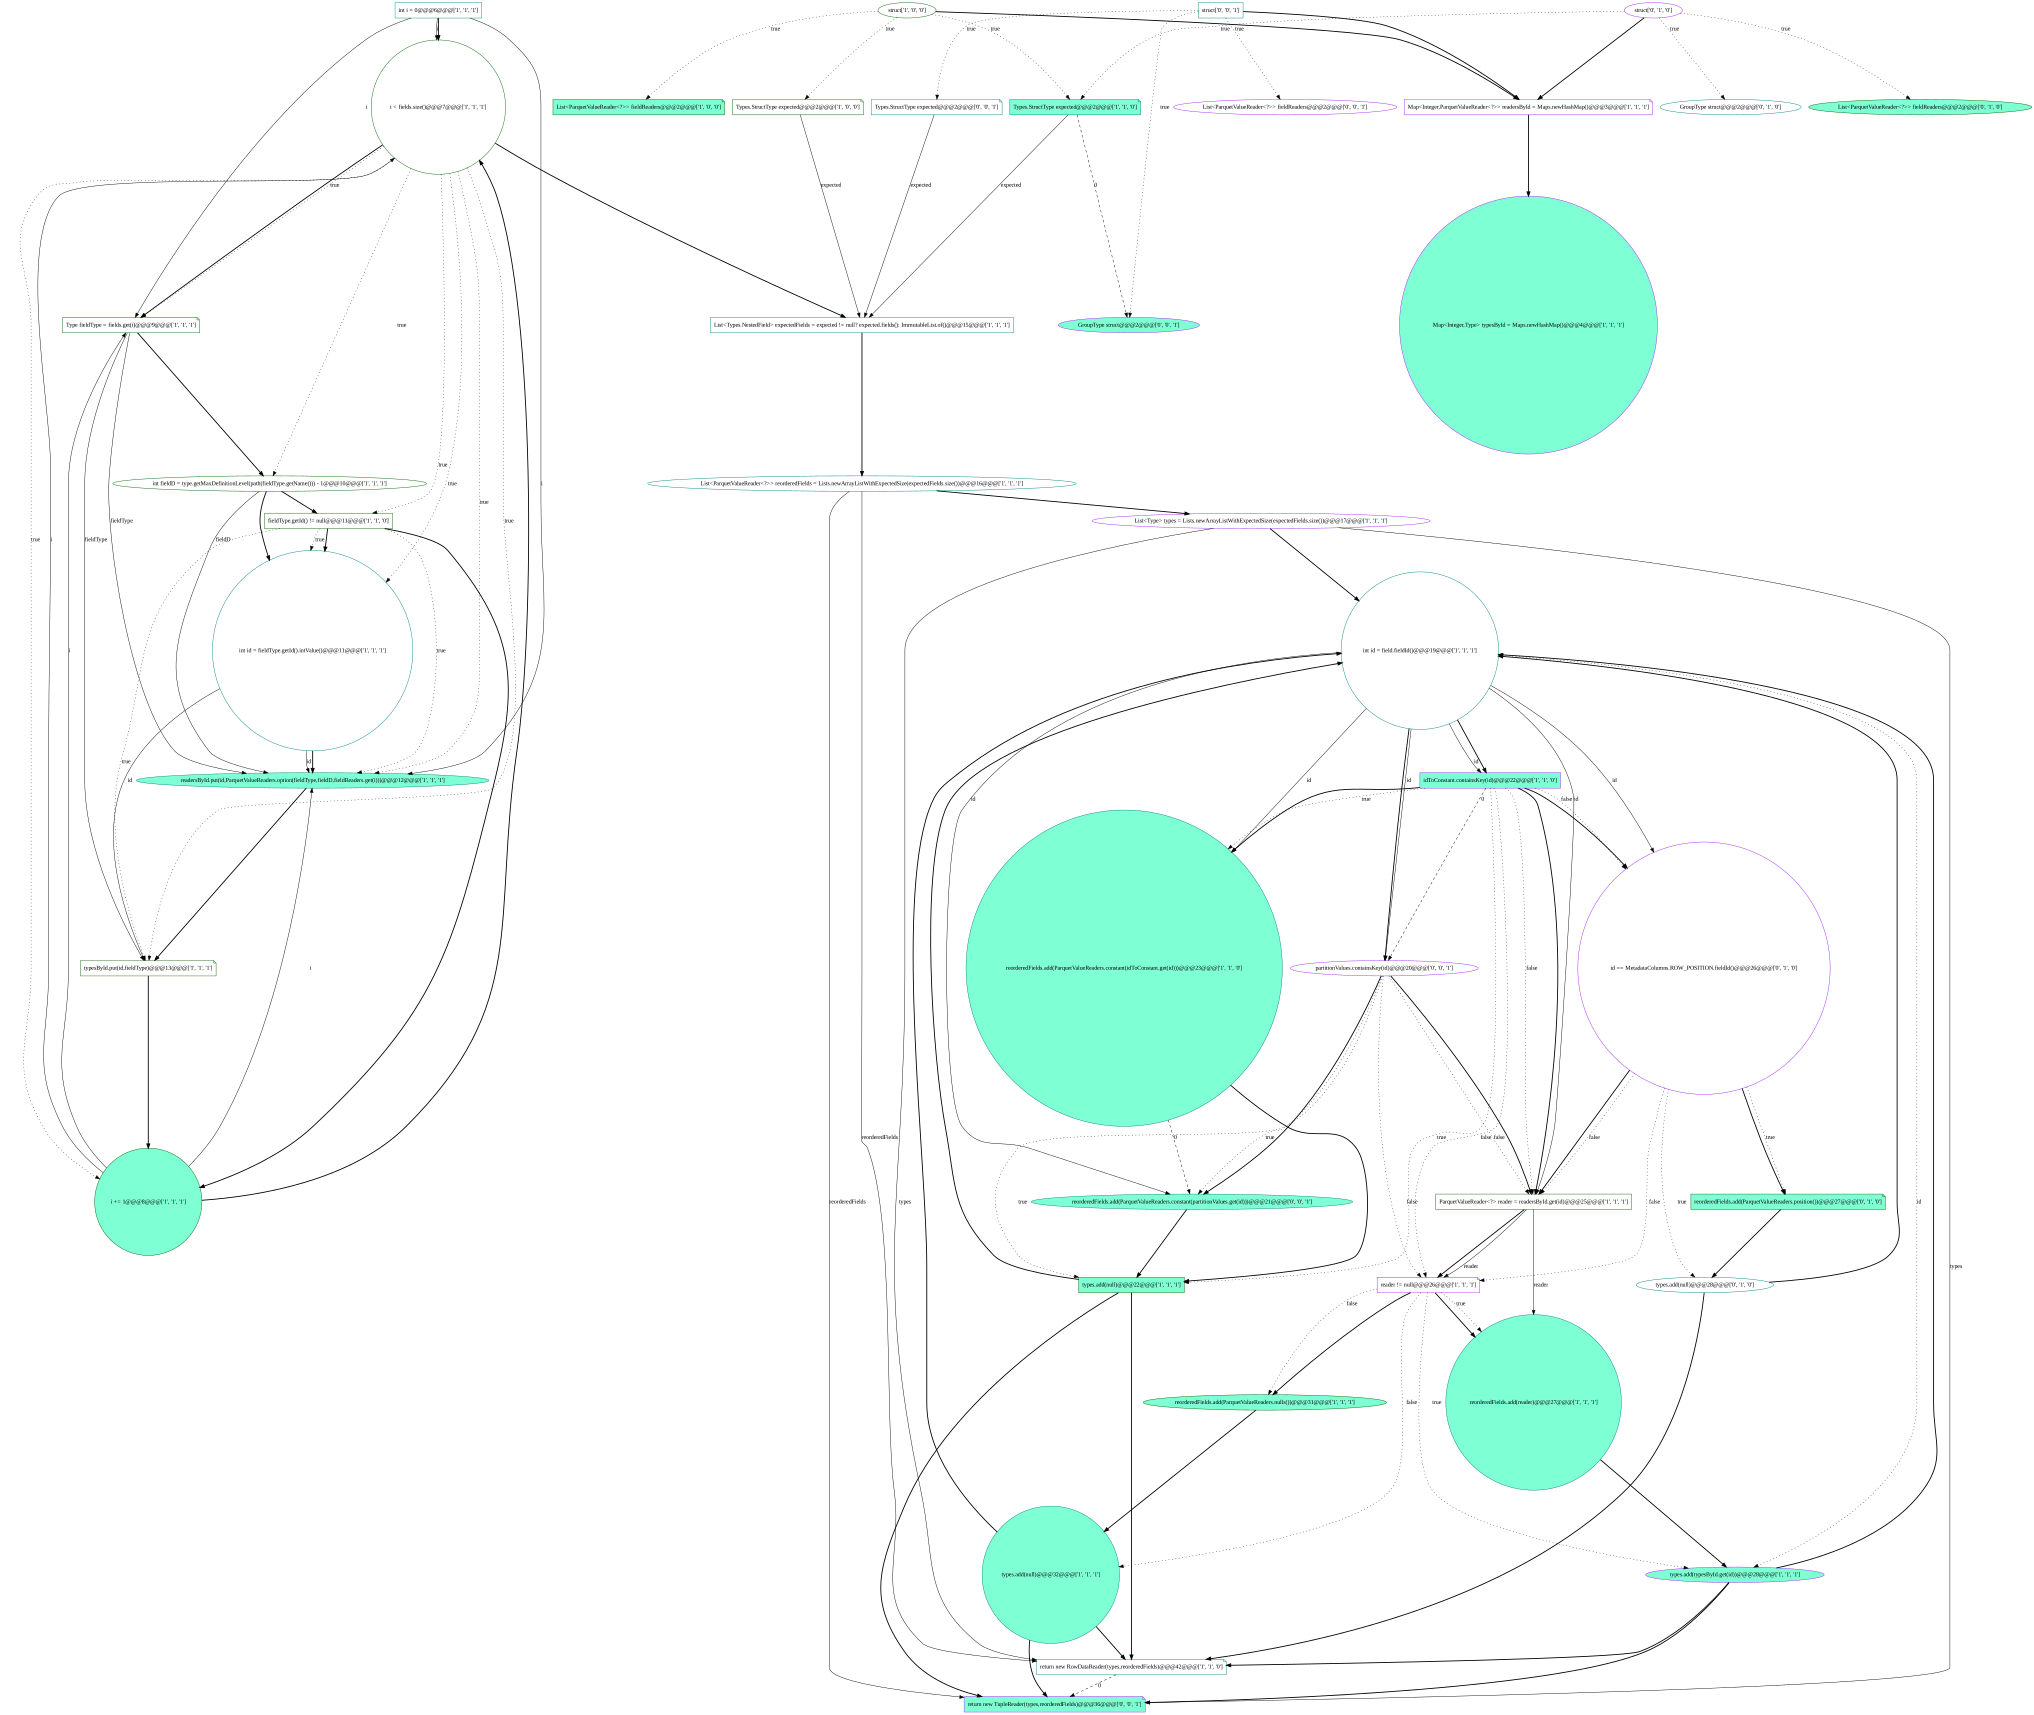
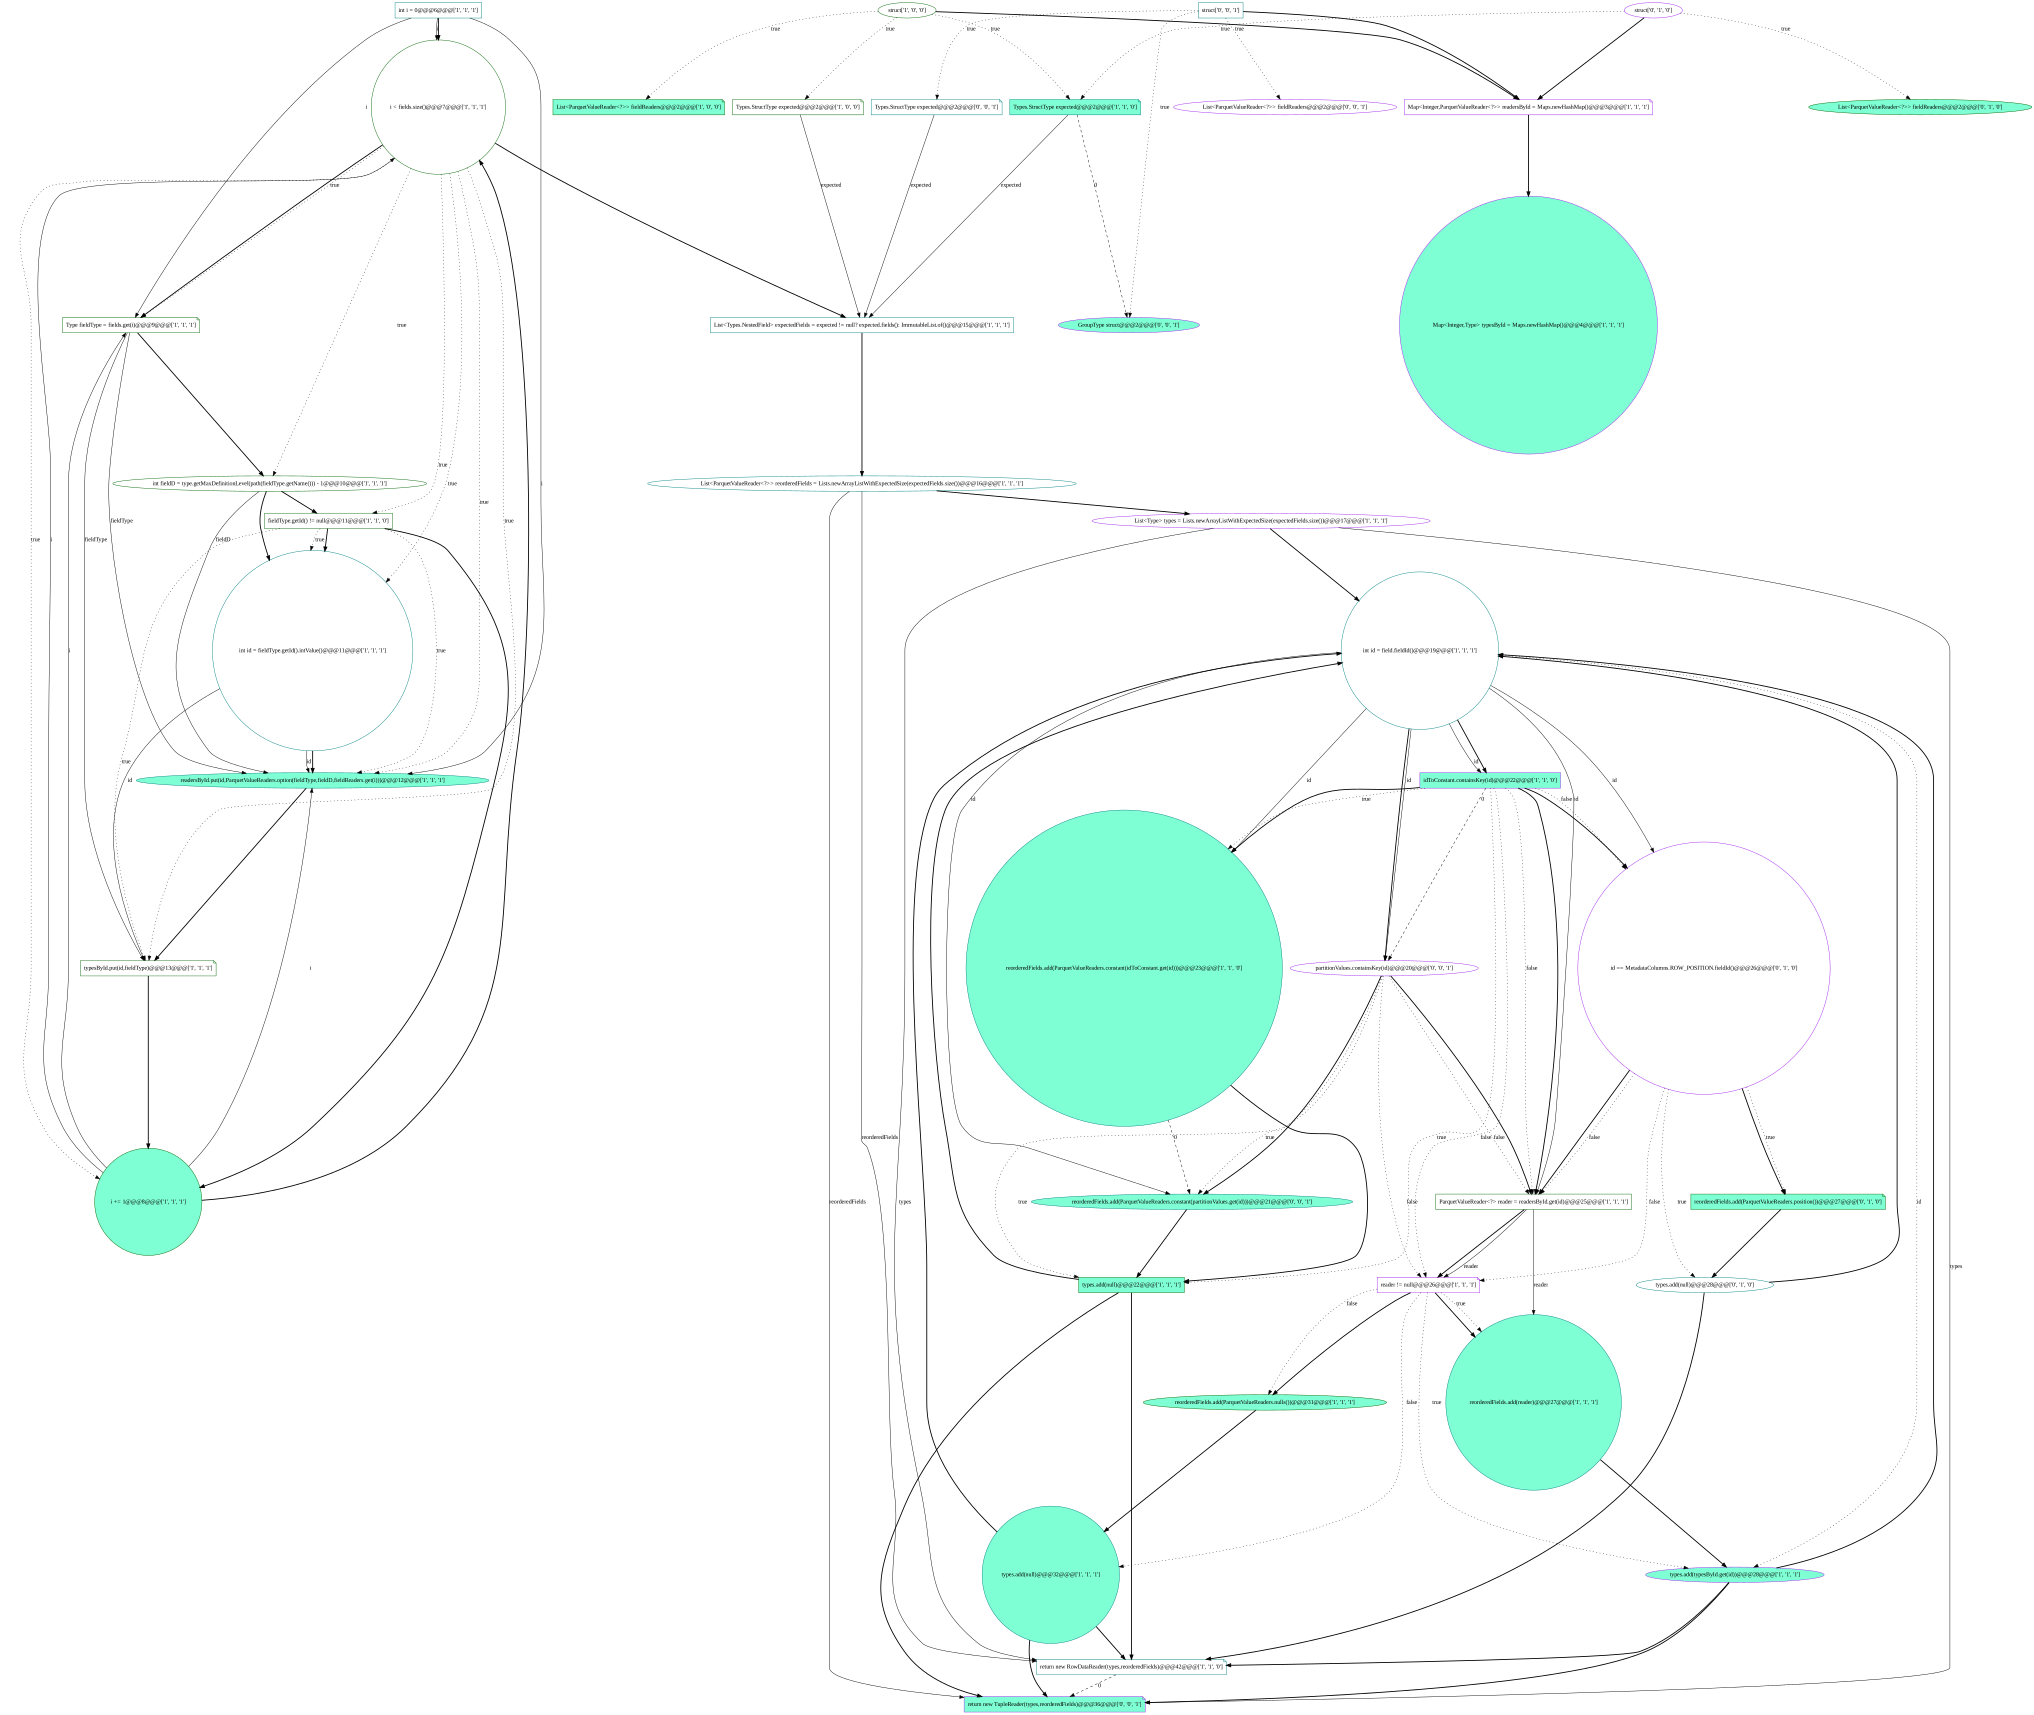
node "GroupType struct@@@2@@@['0', '1', '0']": removed
